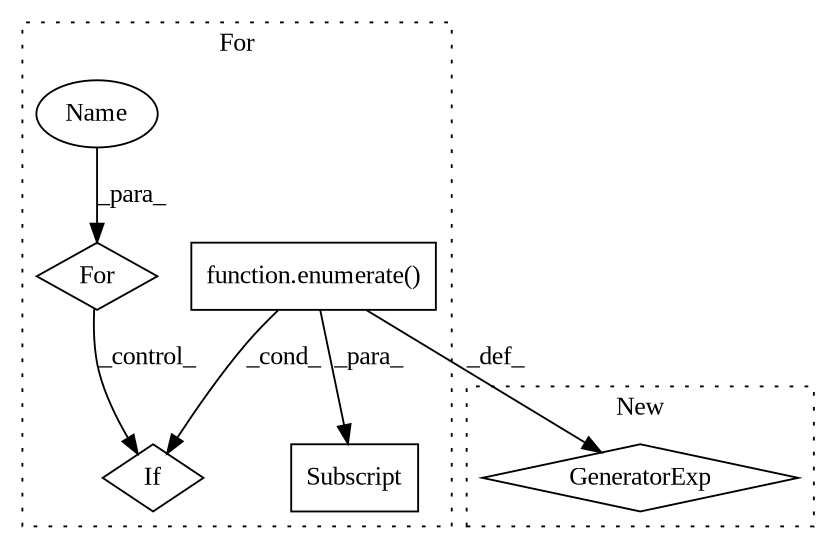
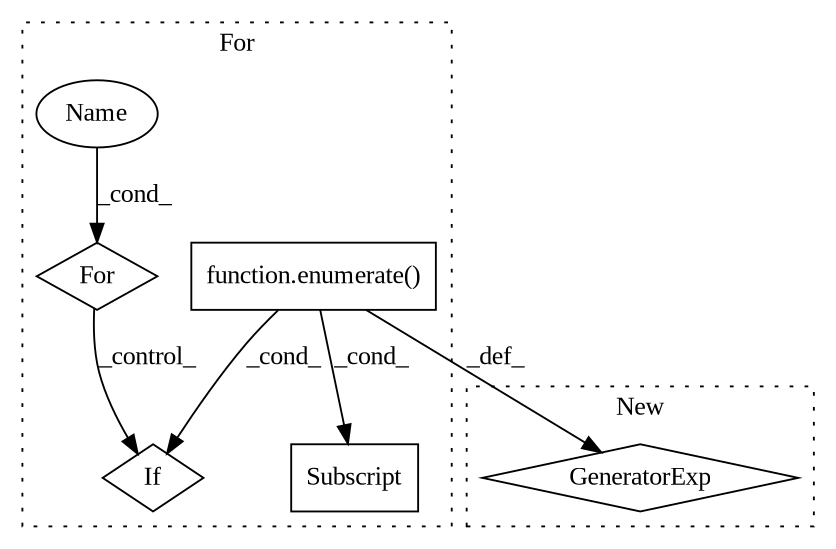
edge "Name" -> "For": label "_para_" -> "_cond_"
edge "function.enumerate()" -> "Subscript": label "_para_" -> "_cond_"
